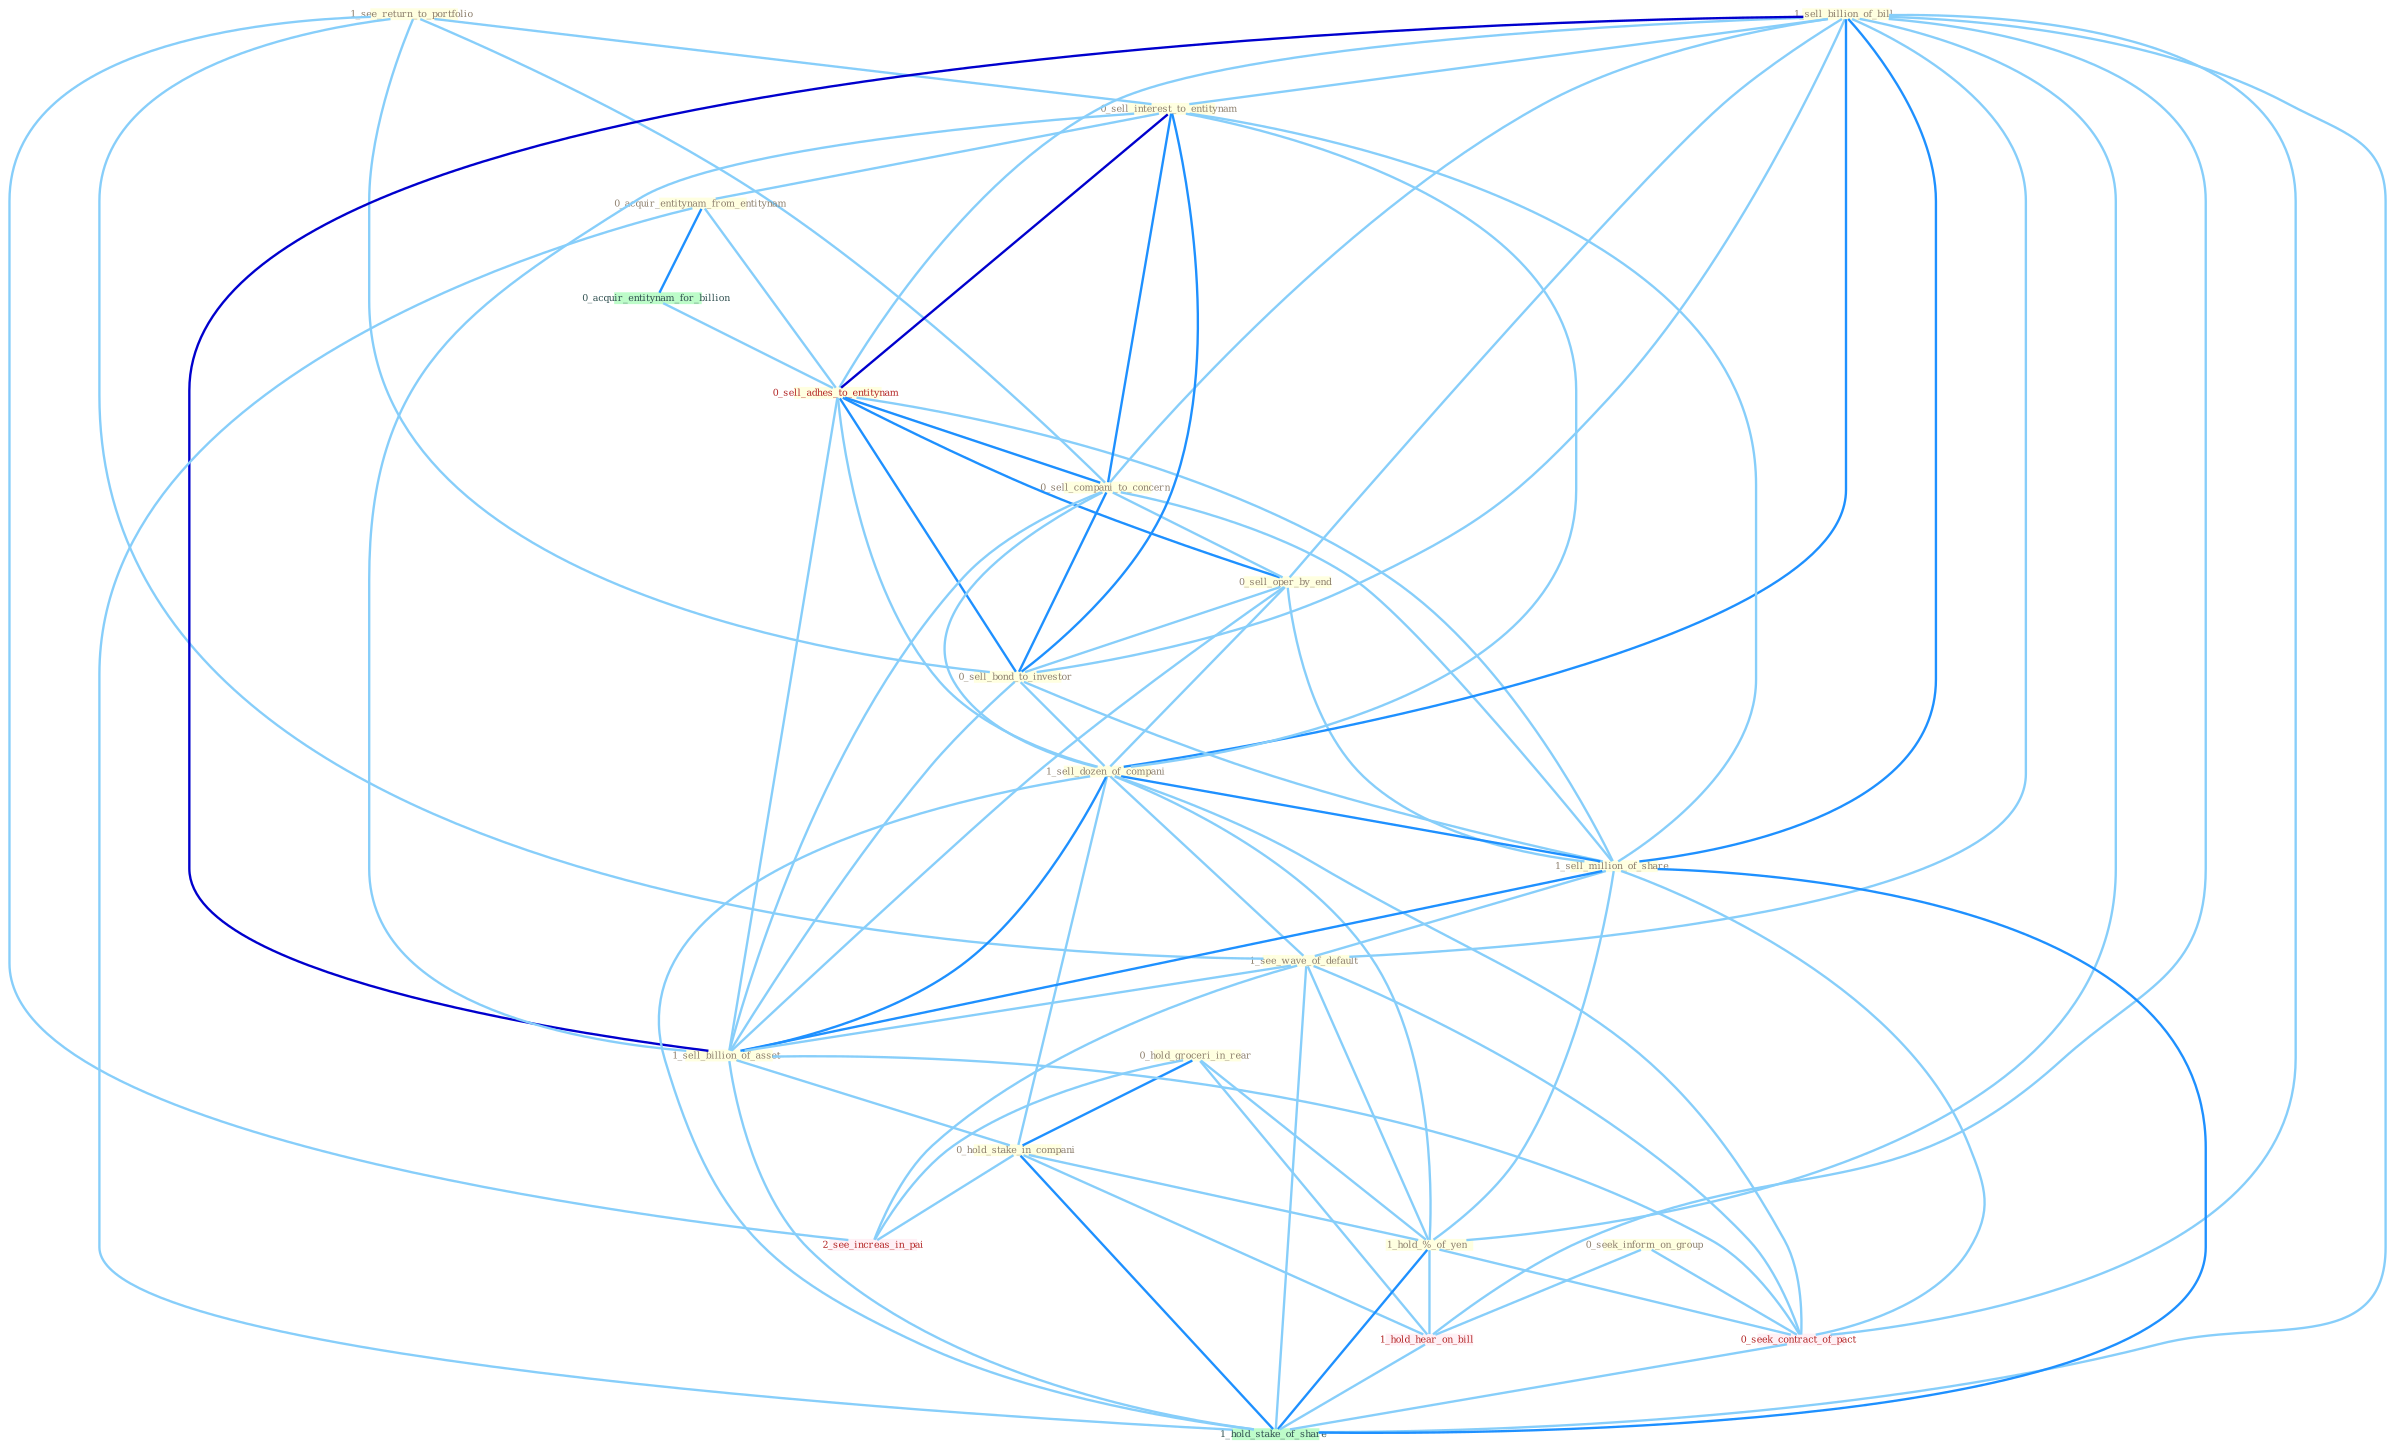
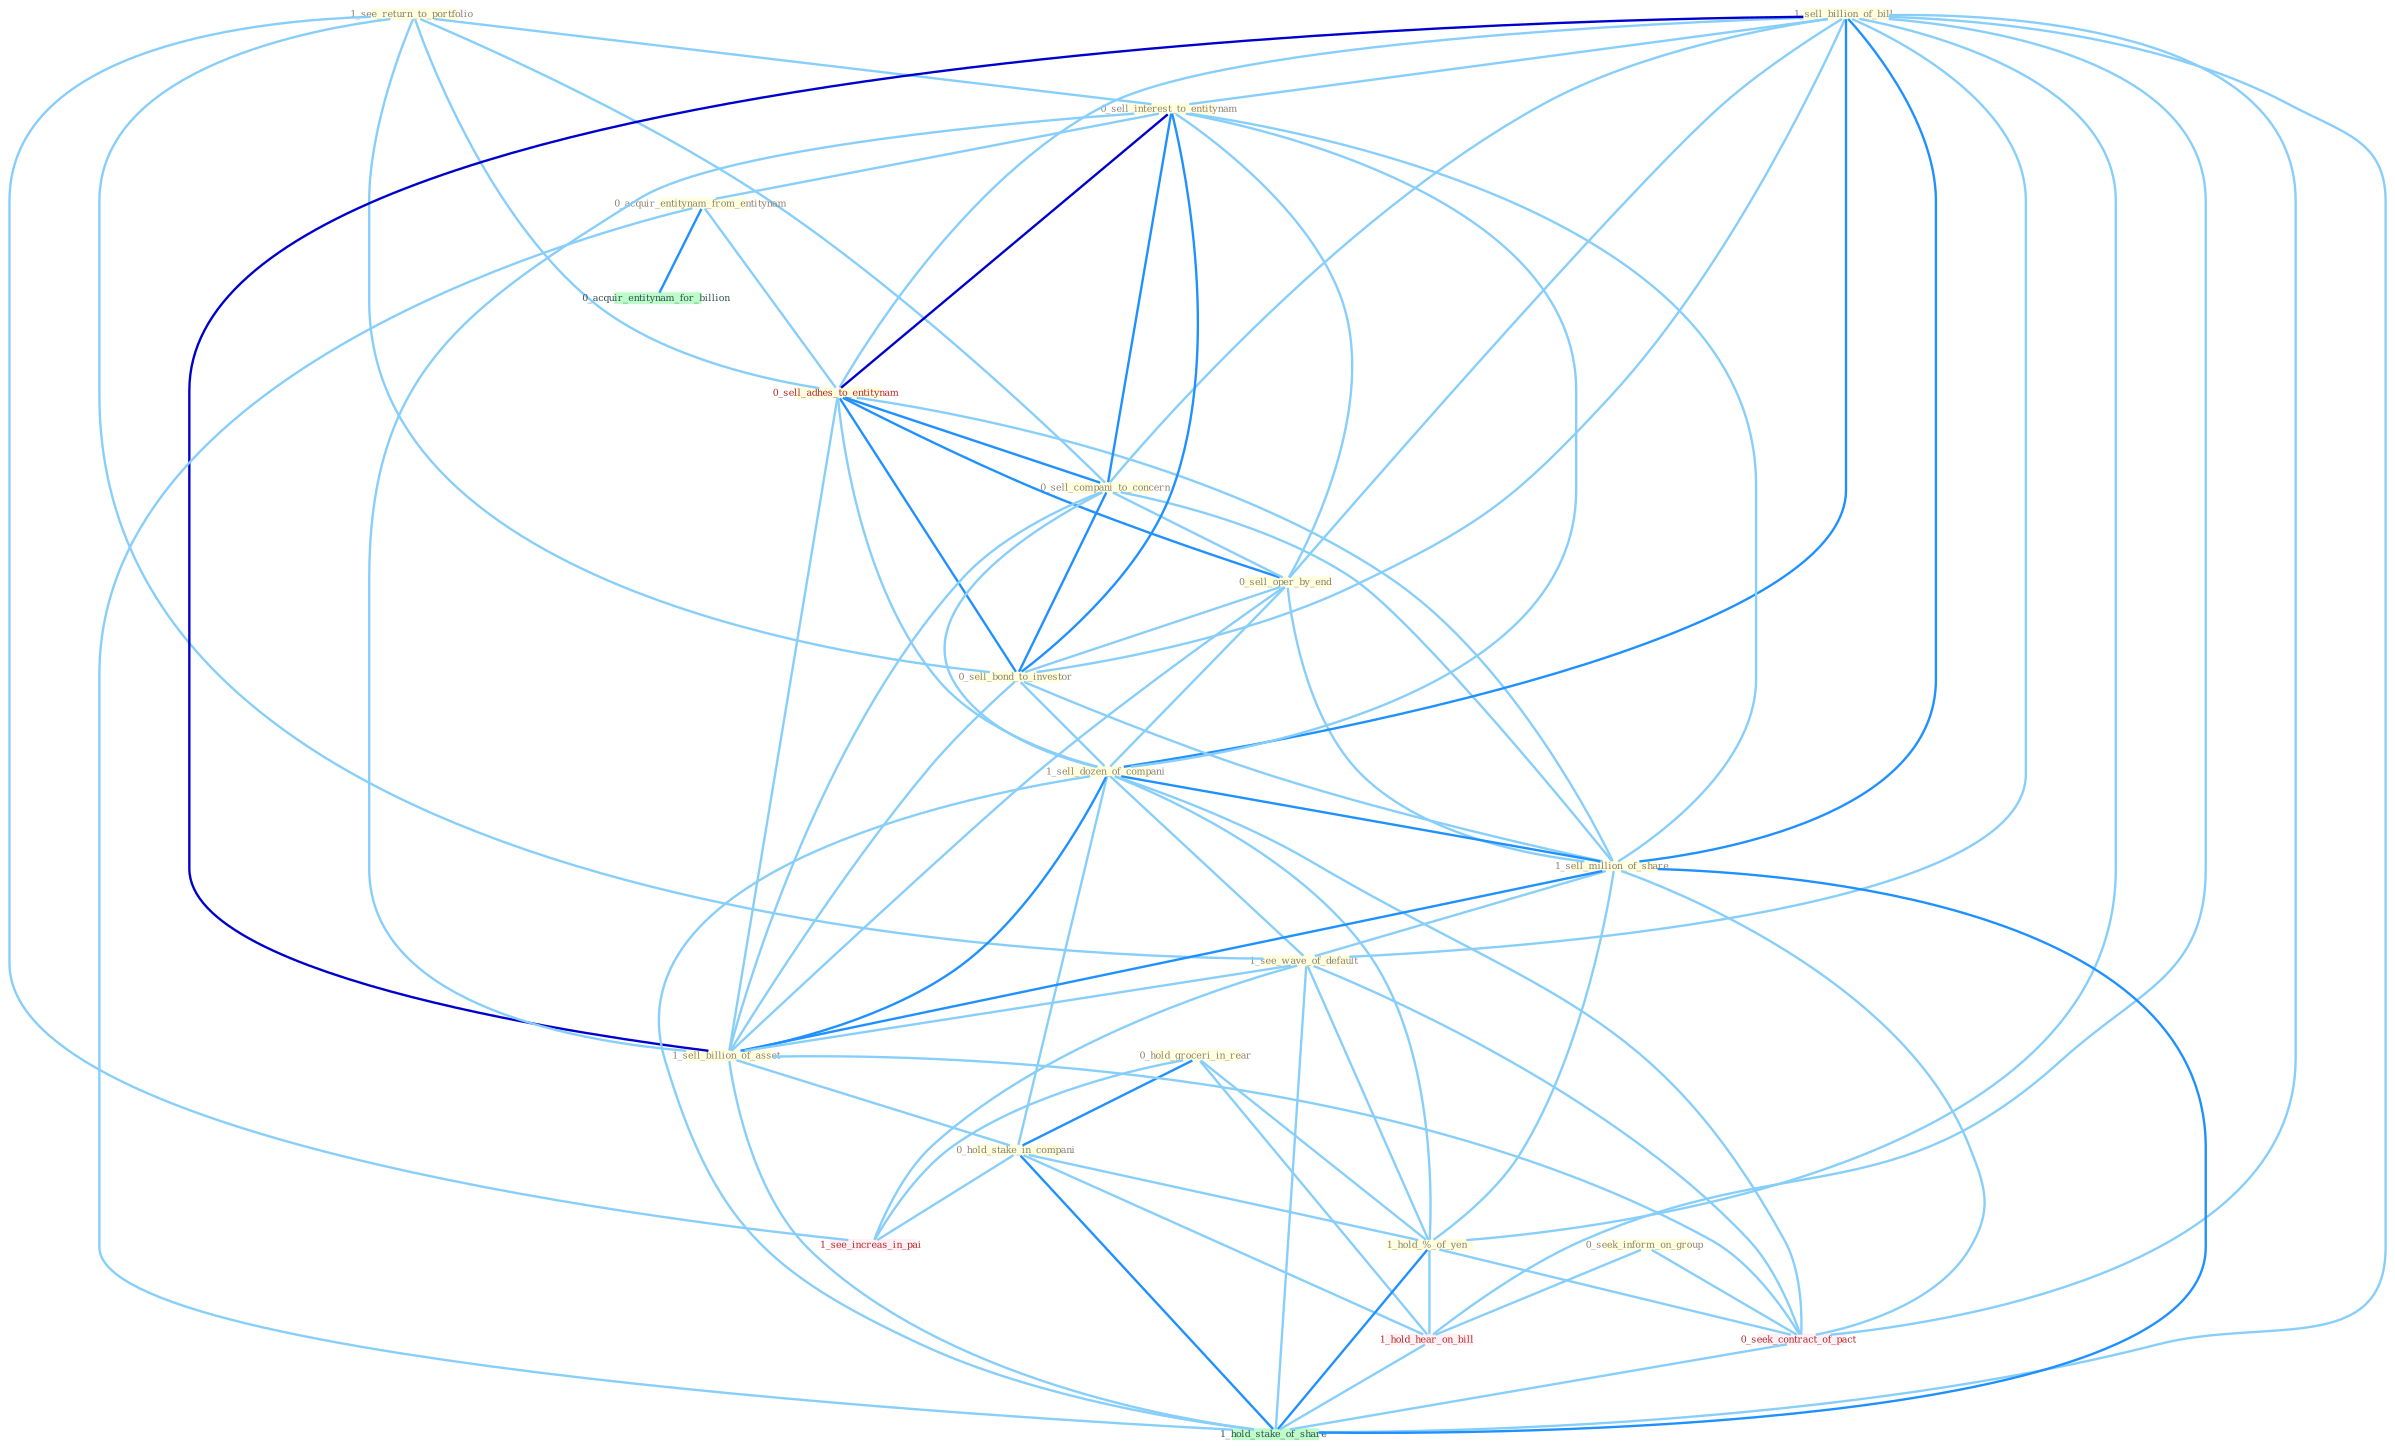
edge "0_sell_interest_to_entitynam" -- "0_sell_oper_by_end": added
edge "0_acquir_entitynam_for_billion" -- "0_sell_adhes_to_entitynam": now "1_see_return_to_portfolio" -- "0_sell_adhes_to_entitynam"
node "2_see_increas_in_pai": label "2_see_increas_in_pai" -> "1_see_increas_in_pai"
